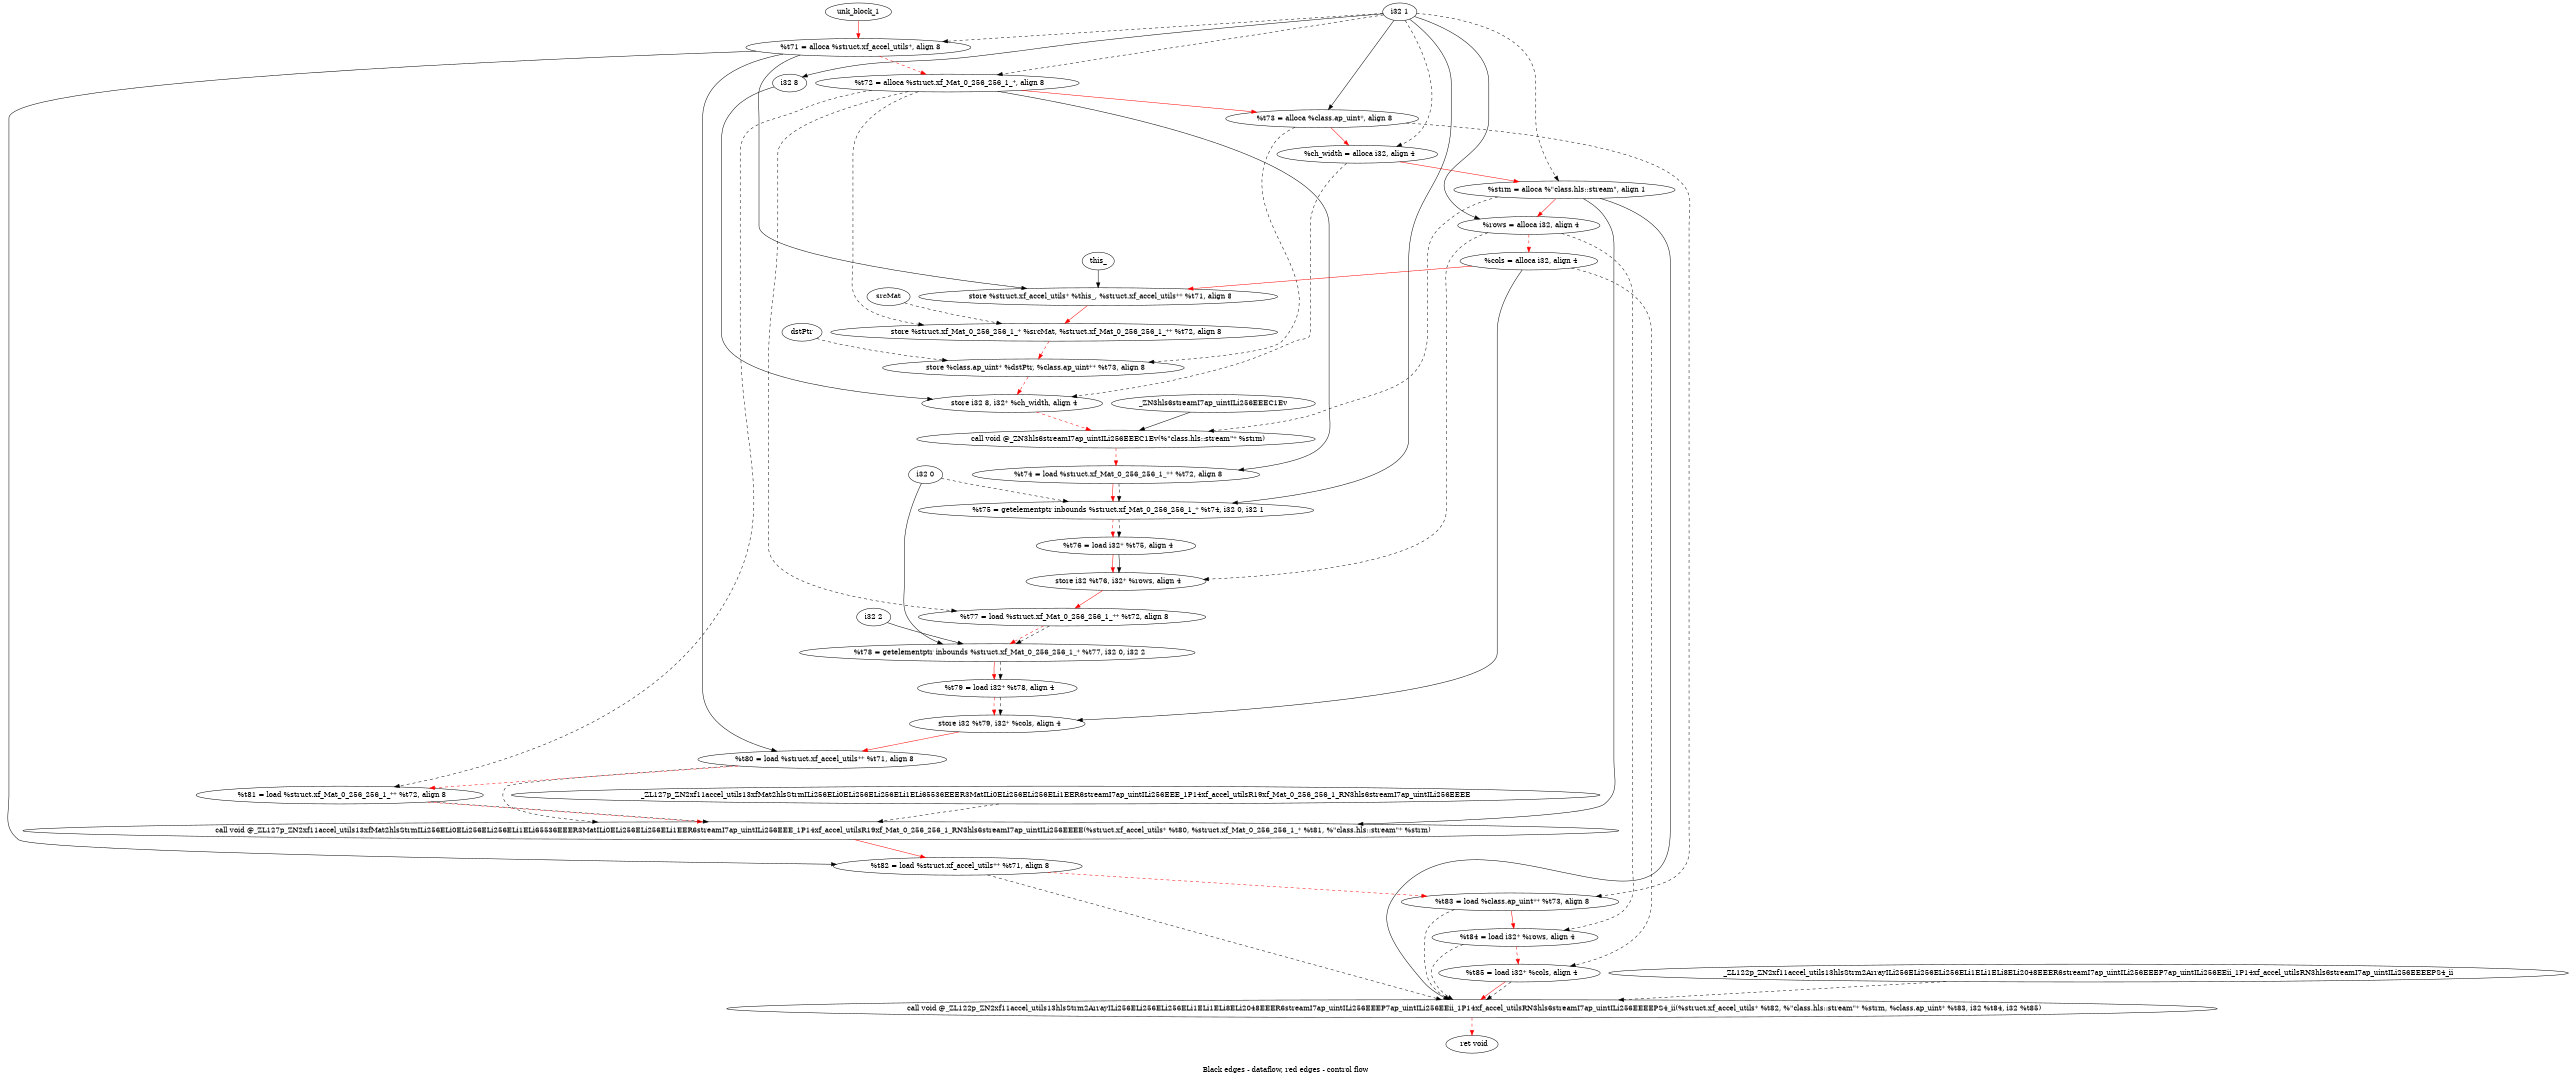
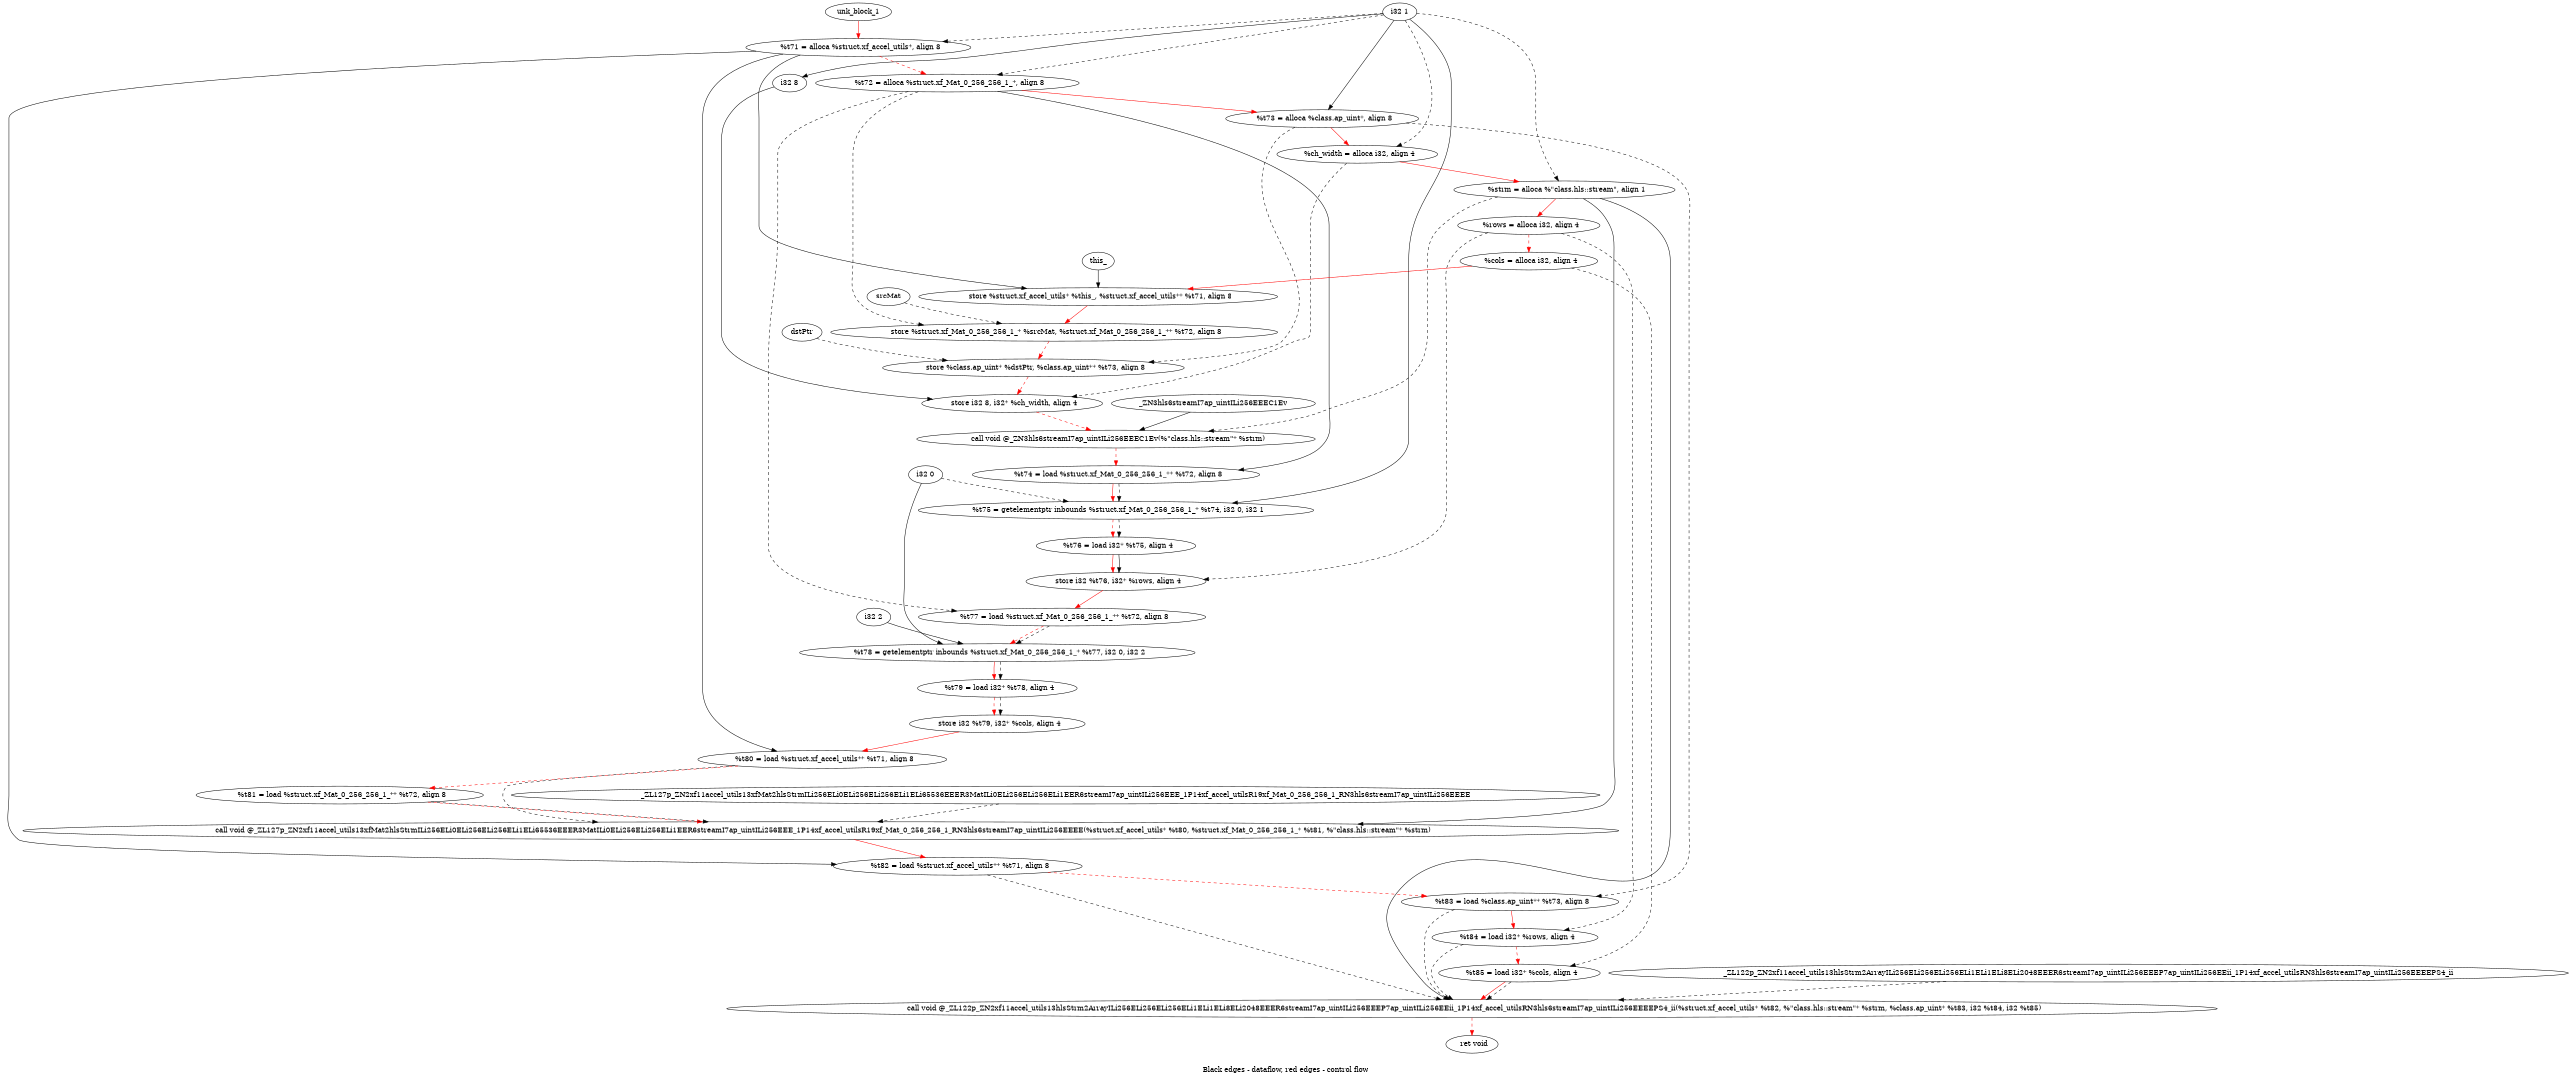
edge "i32 1" -> "%rows = alloca i32, align 4": removed
edge "%t72 = alloca %struct.xf_Mat_0_256_256_1_*, align 8" -> "%t81 = load %struct.xf_Mat_0_256_256_1_** %t72, align 8": removed
edge "%cols = alloca i32, align 4" -> "store i32 %t79, i32* %cols, align 4": removed
